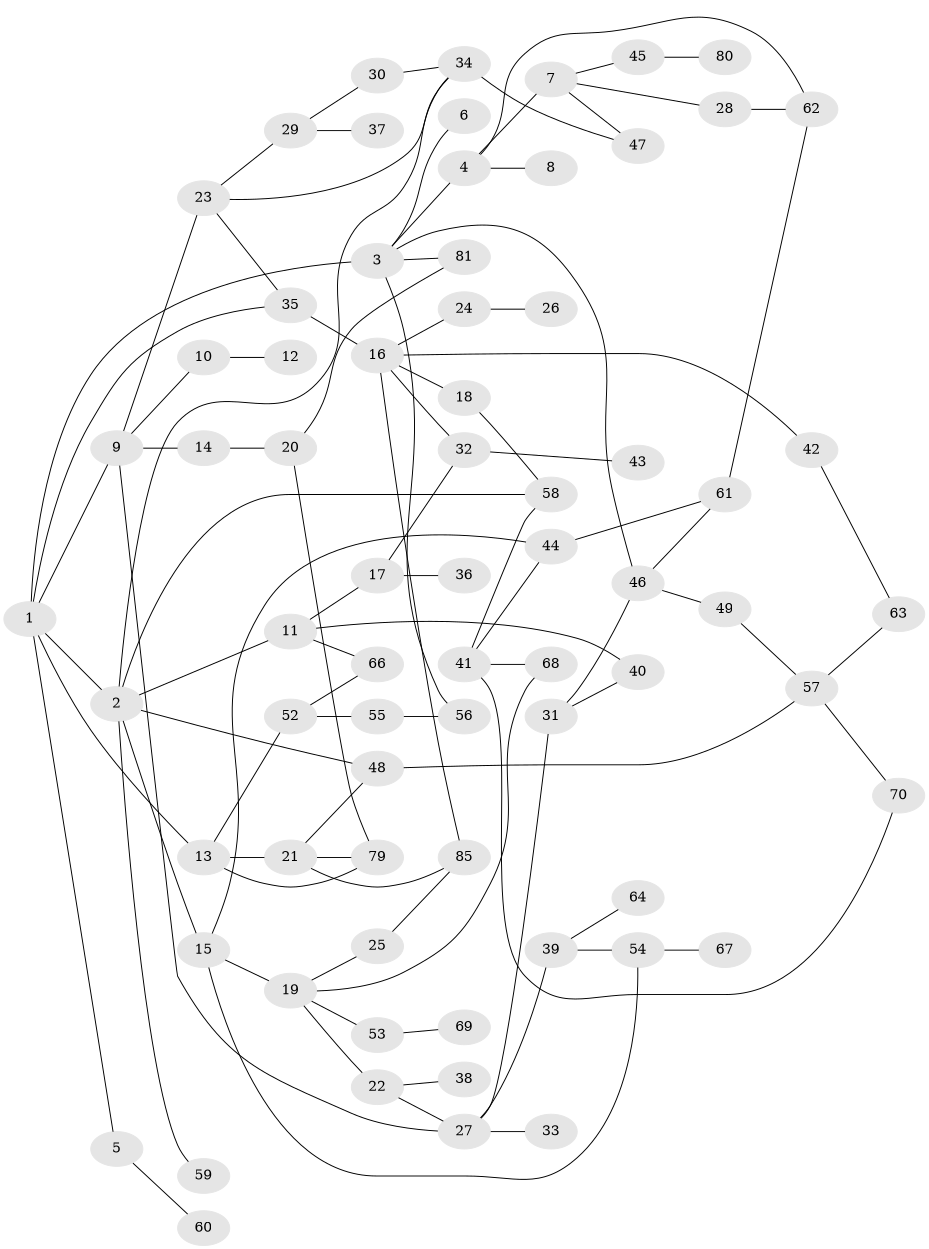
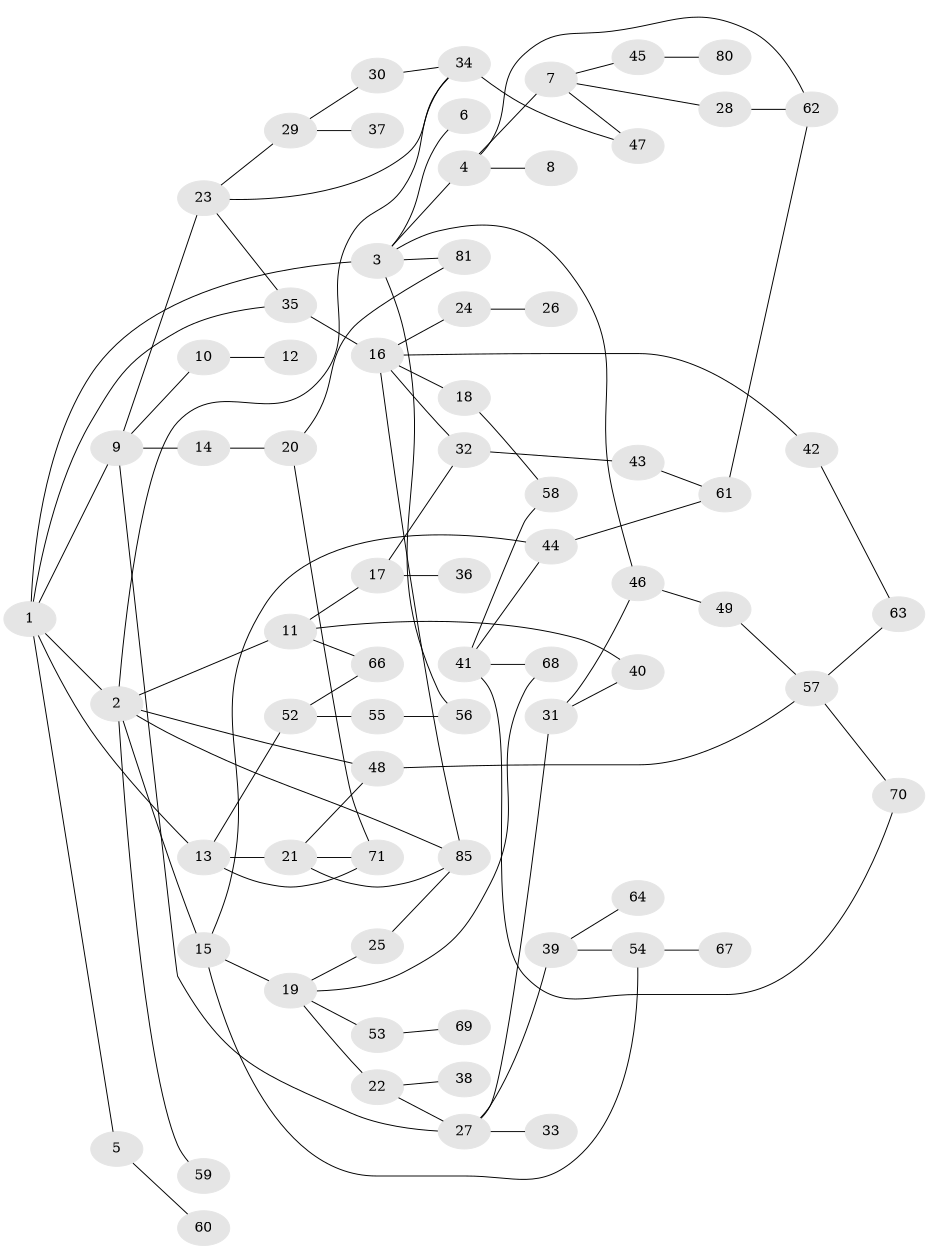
edge "58" -- "2": now "85" -- "2"
edge "61" -- "46": now "61" -- "43"
node "79": label "79" -> "71"
